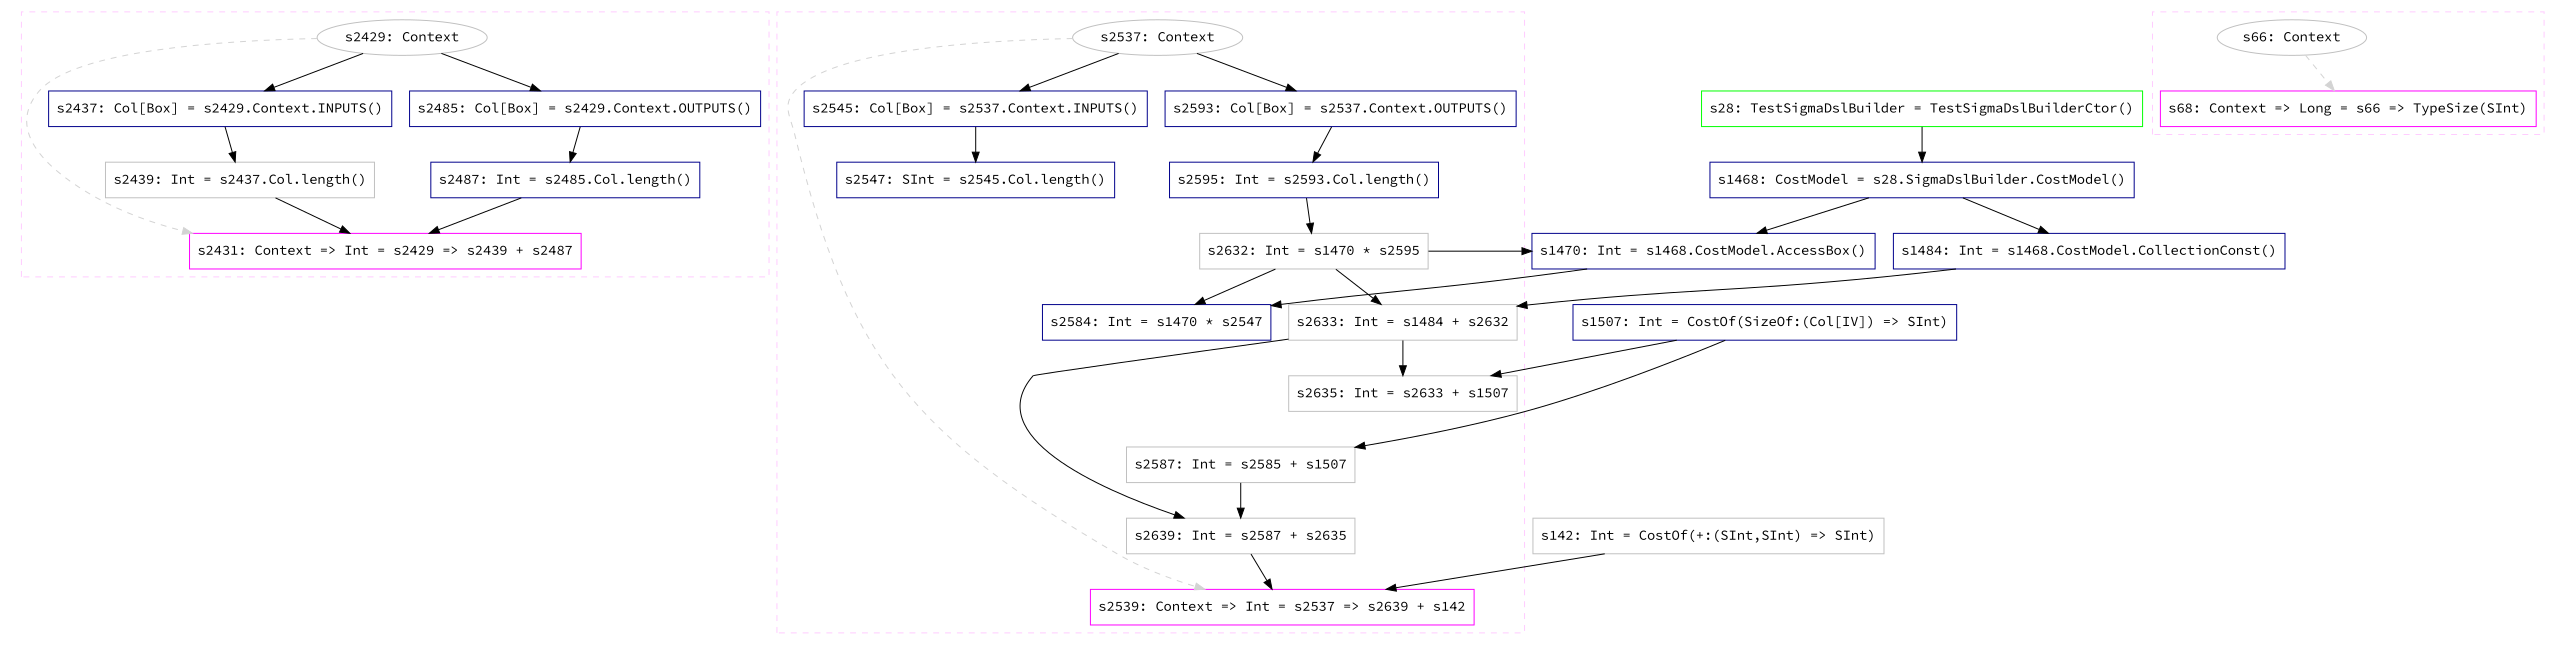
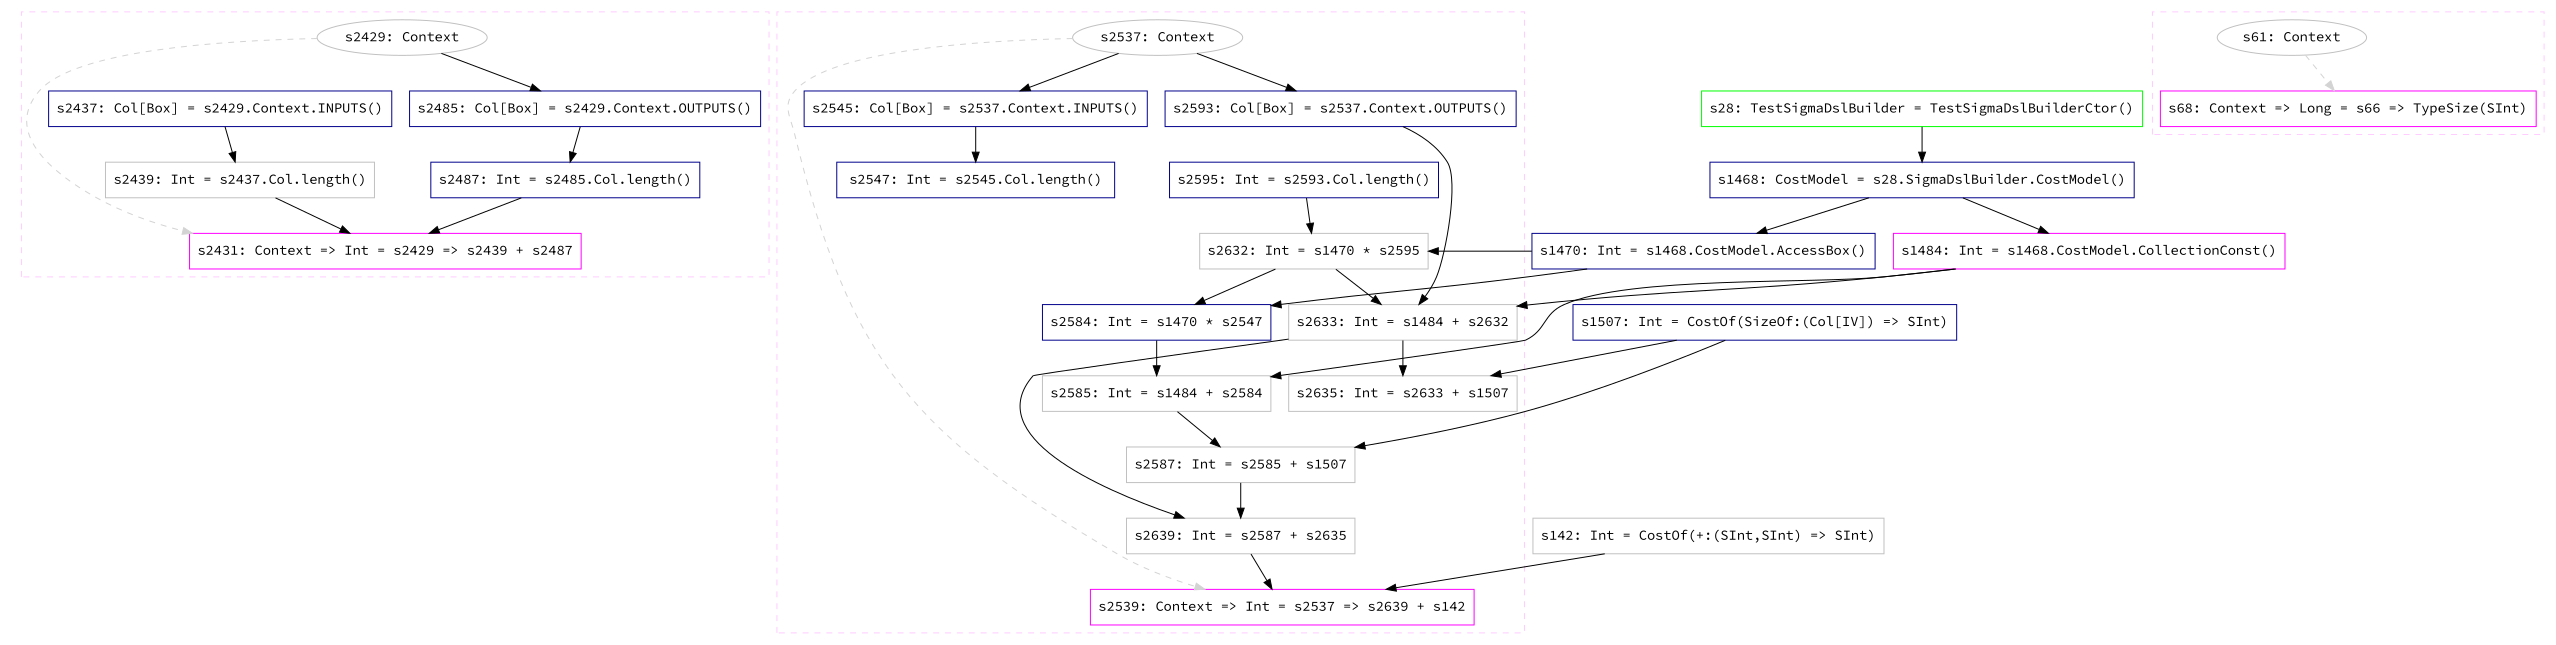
node "s66: Context": label "s66: Context" -> "s61: Context"
edge "s2429: Context" -> "s2437: Col[Box] = s2429.Context.INPUTS()": removed
edge "s2593: Col[Box] = s2537.Context.OUTPUTS()" -> "s2595: Int = s2593.Col.length()": now "s2593: Col[Box] = s2537.Context.OUTPUTS()" -> "s2633: Int = s1484 + s2632"
node "s2547: SInt = s2545.Col.length()": label "s2547: SInt = s2545.Col.length()" -> "s2547: Int = s2545.Col.length()"
edge "s2632: Int = s1470 * s2595" -> "s1470: Int = s1468.CostModel.AccessBox()": reversed
node "s1484: Int = s1468.CostModel.CollectionConst()": color darkblue -> magenta
node "s2585: Int = s1484 + s2584": added
